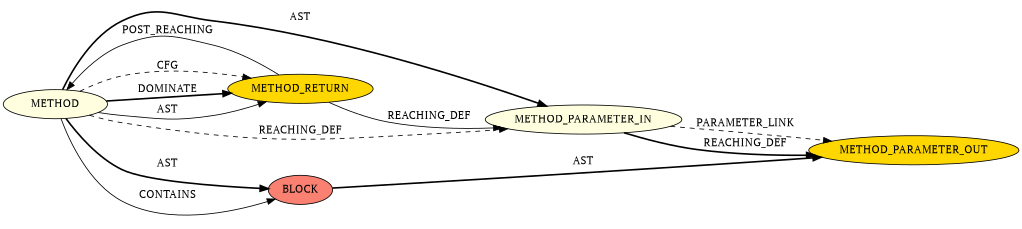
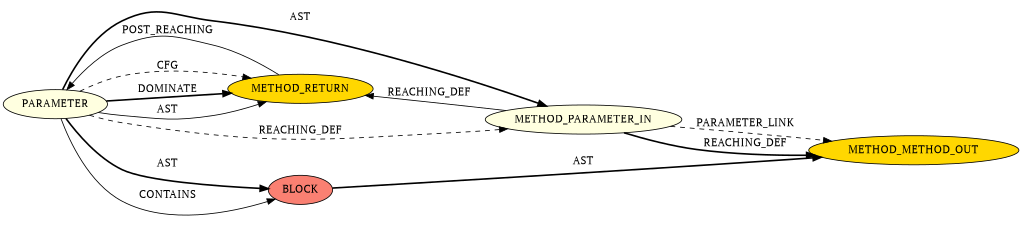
node "METHOD": label "METHOD" -> "PARAMETER"
edge "METHOD_RETURN" -> "METHOD_PARAMETER_IN": reversed
node "METHOD_PARAMETER_OUT": label "METHOD_PARAMETER_OUT" -> "METHOD_METHOD_OUT"
